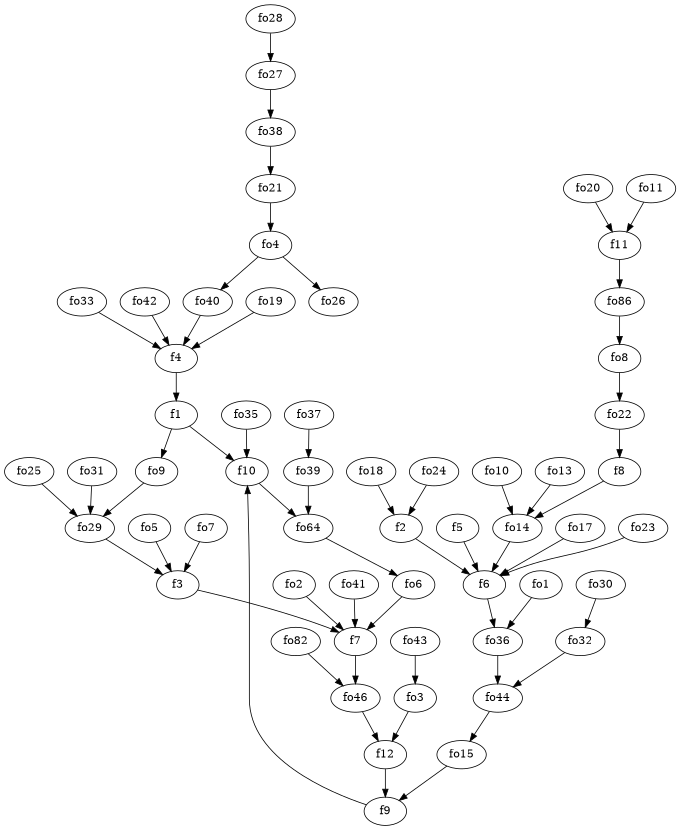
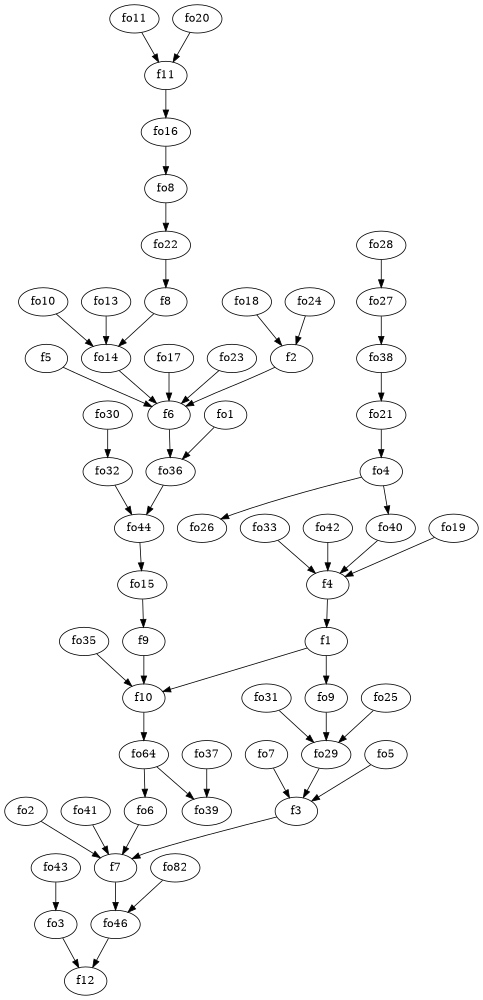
node "fo86": label "fo86" -> "fo16"
edge "fo39" -> "fo64": reversed
edge "f12" -> "f9": removed
